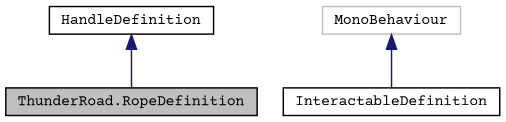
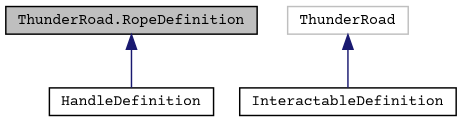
node "MonoBehaviour": label "MonoBehaviour" -> "ThunderRoad"
edge "ThunderRoad.RopeDefinition" -> "HandleDefinition": reversed
